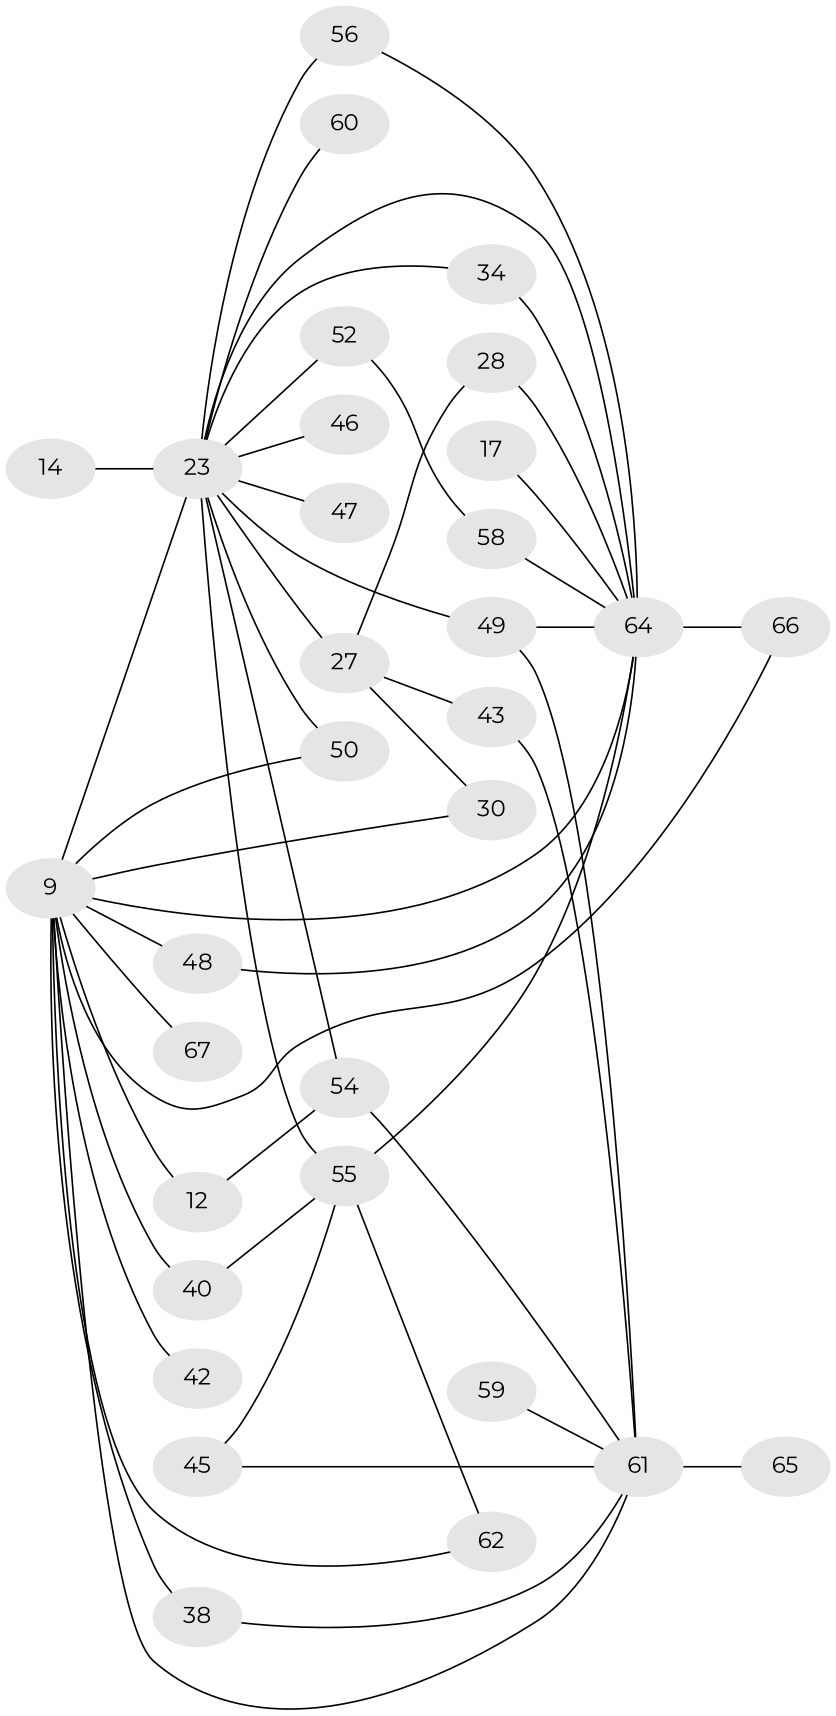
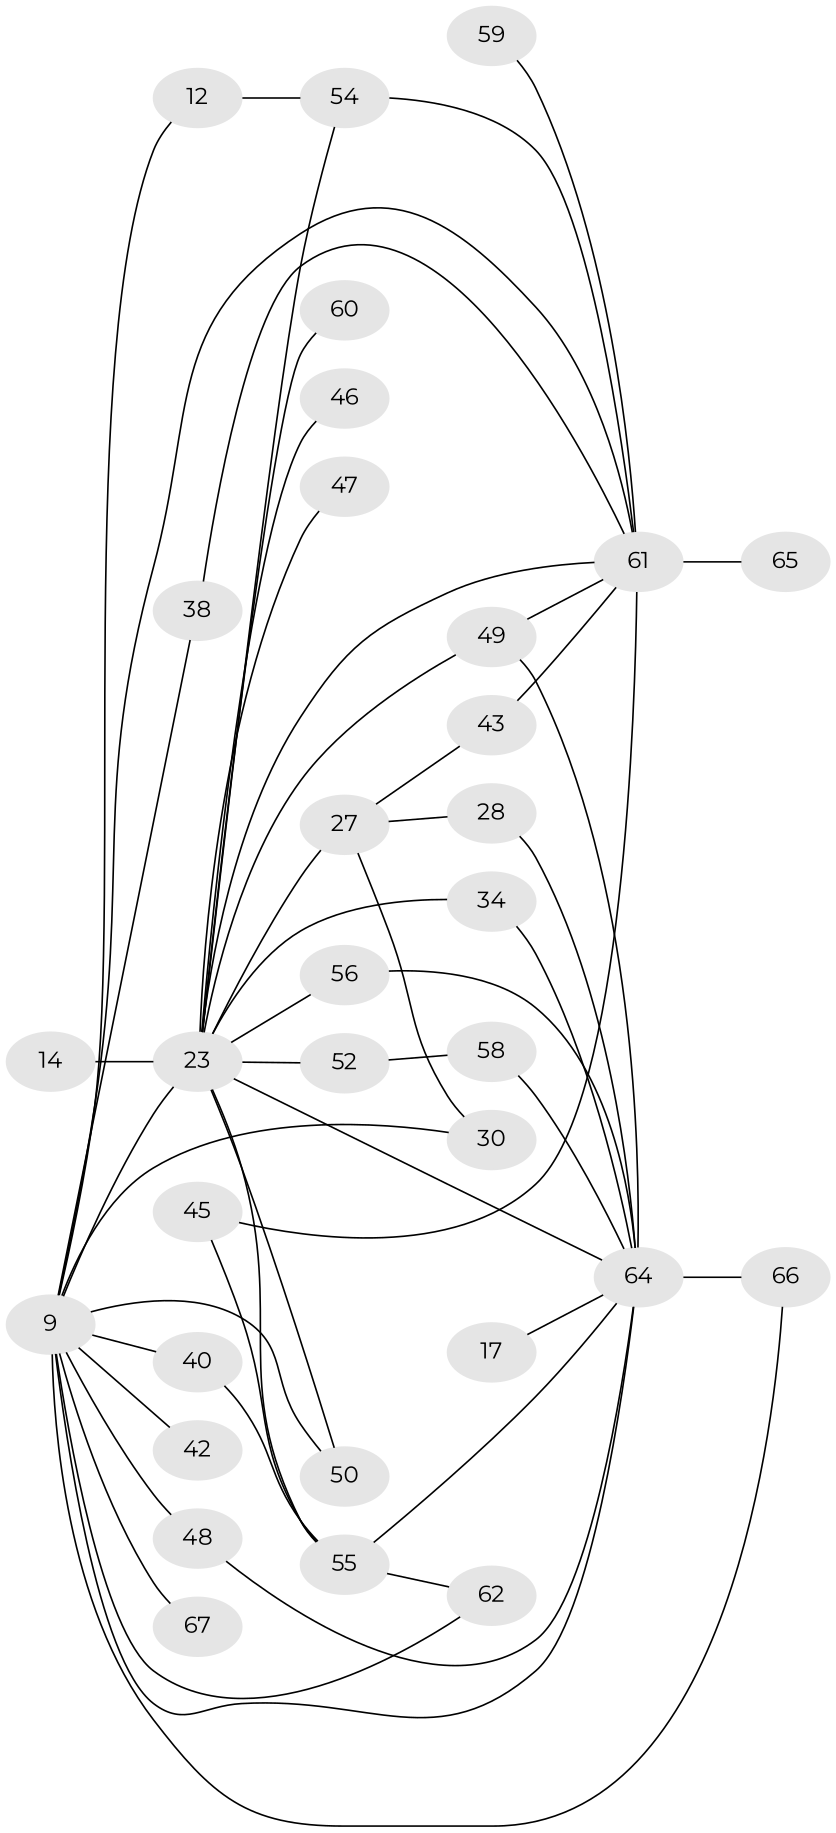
edge "61" -- "23": added
